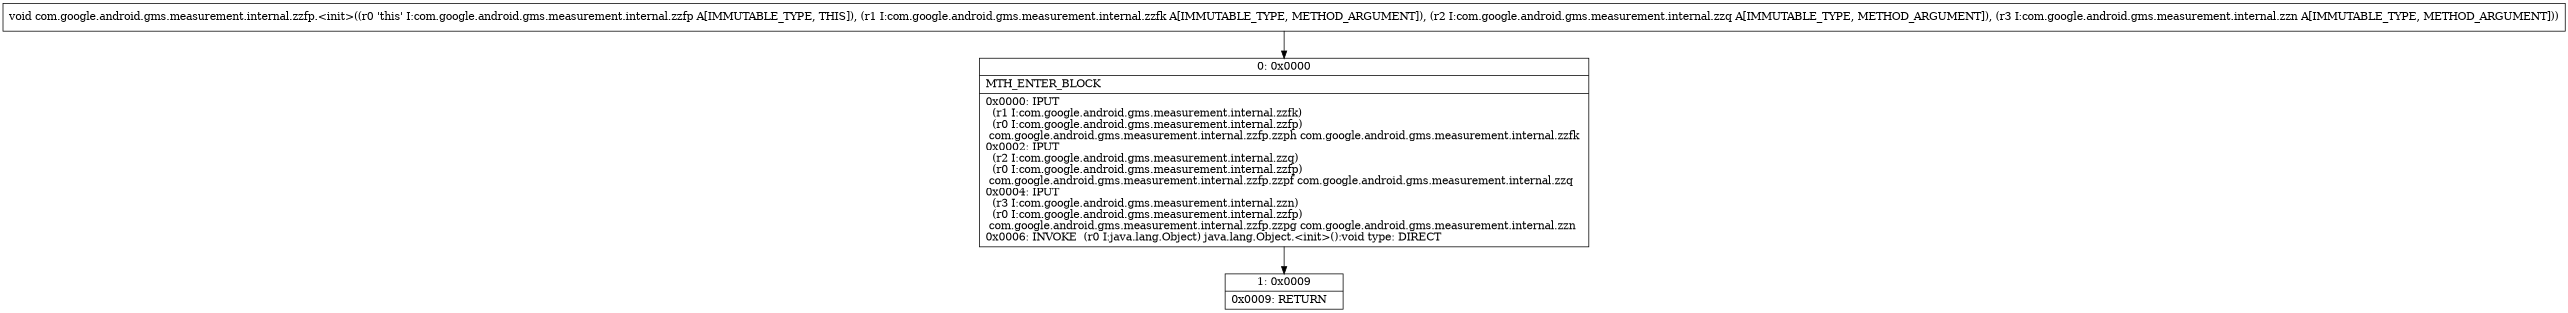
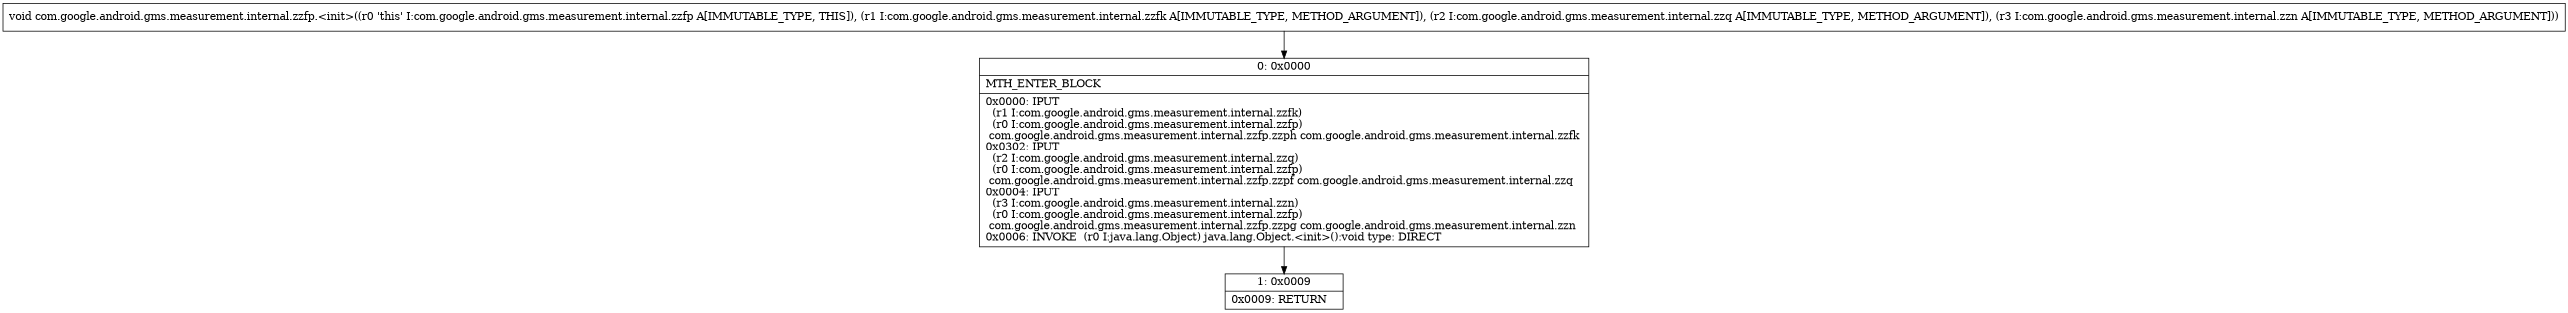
node "0: 0x0000": text "0x0002: IPUT" -> "0x0302: IPUT"
